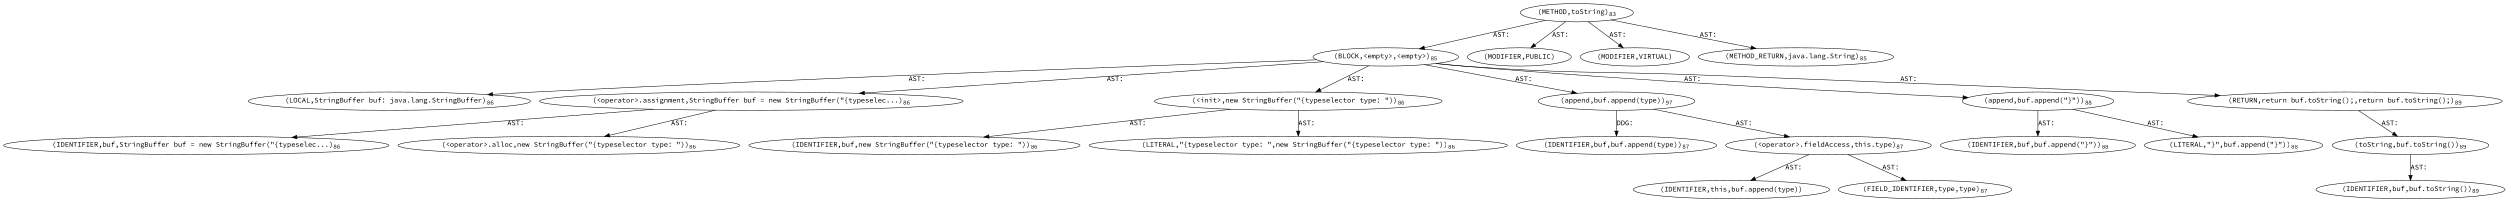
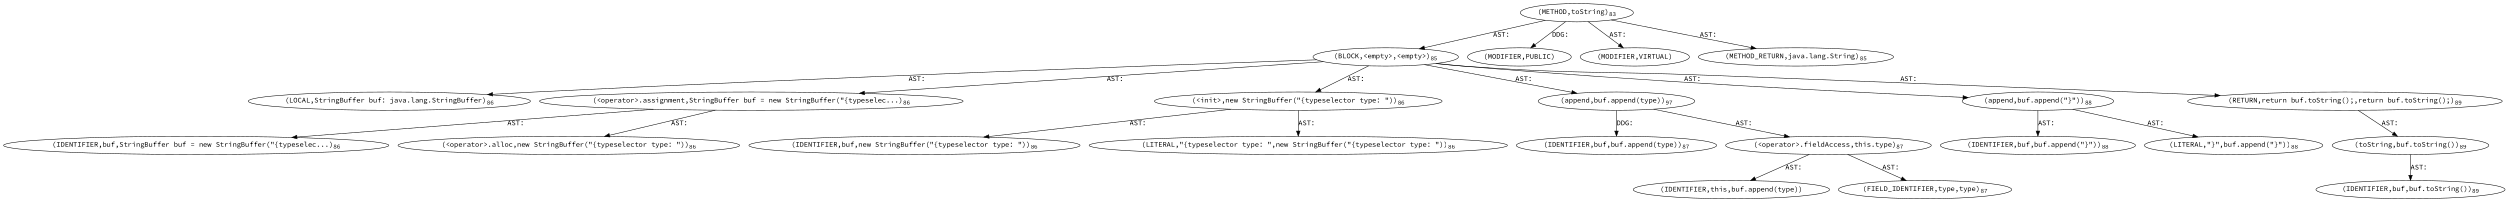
edge "(METHOD,toString)" -> "(MODIFIER,PUBLIC)": label "AST: " -> "DDG: "
